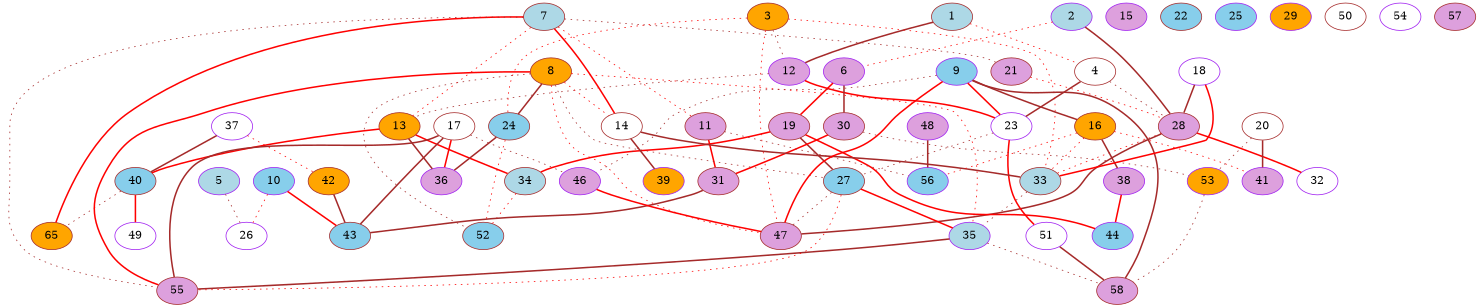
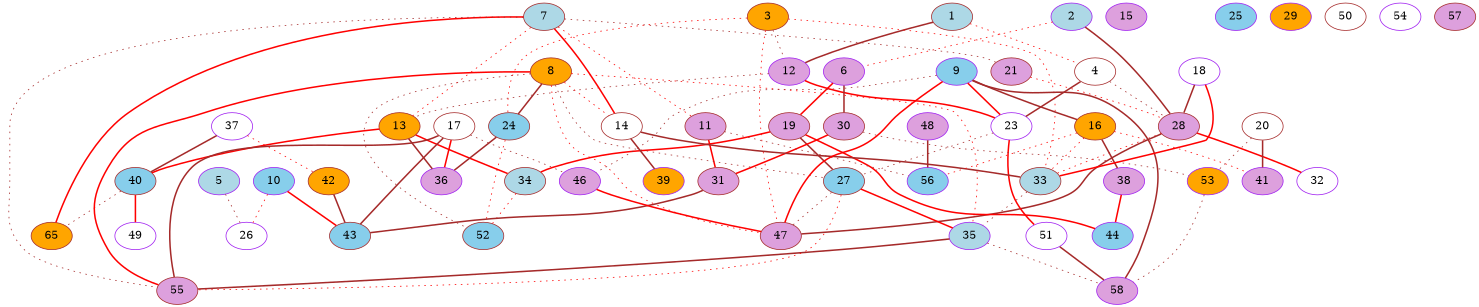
node "22": removed
node "58": color brown -> purple
